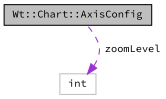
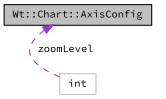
edge "Wt::Chart::AxisConfig" -> "int": reversed
